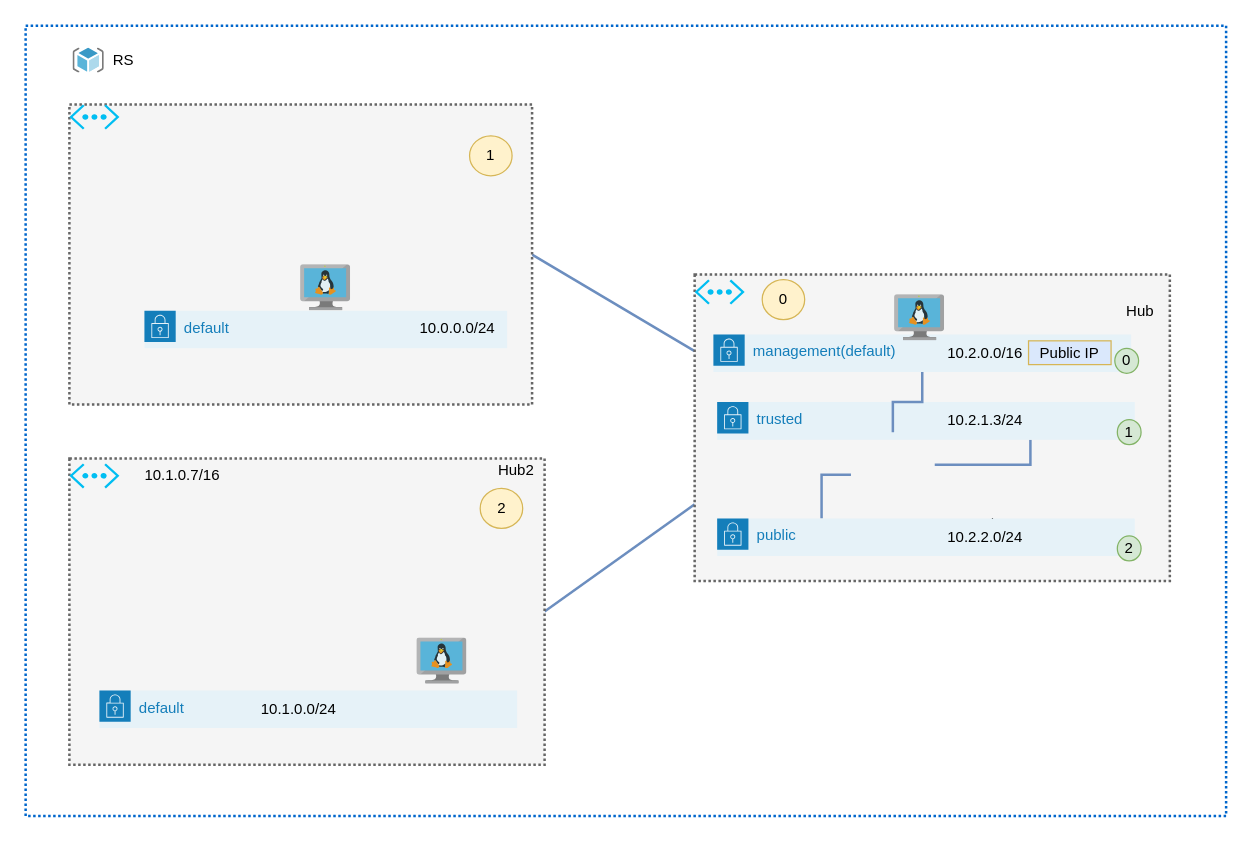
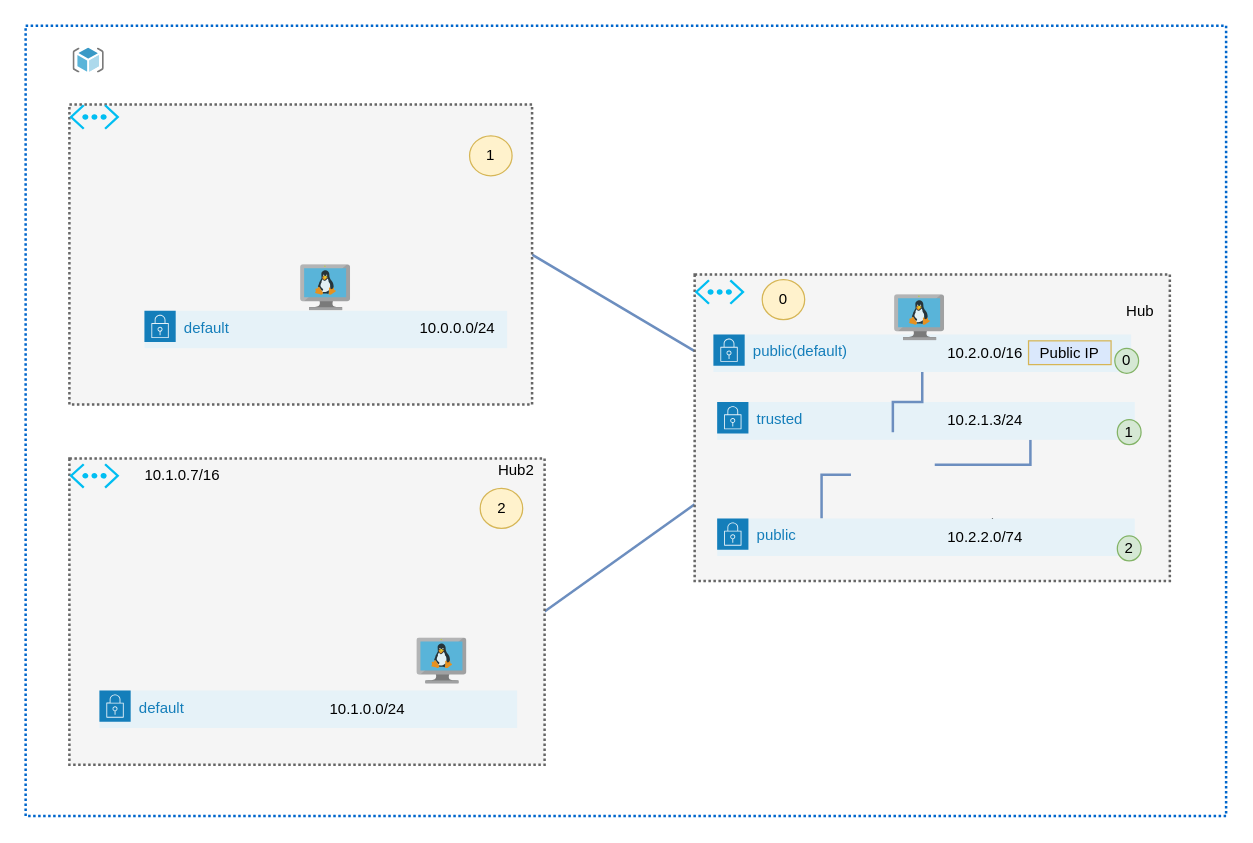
node "RS": removed
node "management(default)": label "management(default)" -> "public(default)"
node "10.2.2.0/24": label "10.2.2.0/24" -> "10.2.2.0/74"
node "10.1.0.0/24": moved (298, 709) -> (367, 709)
